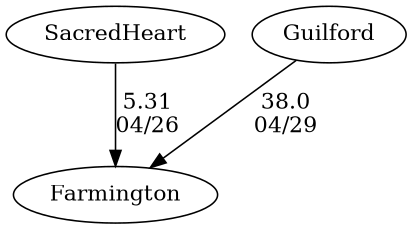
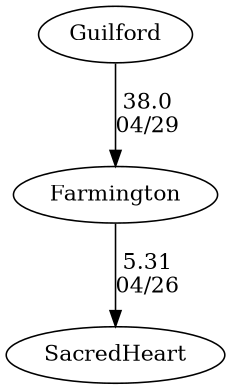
edge "SacredHeart" -> "Farmington": reversed
